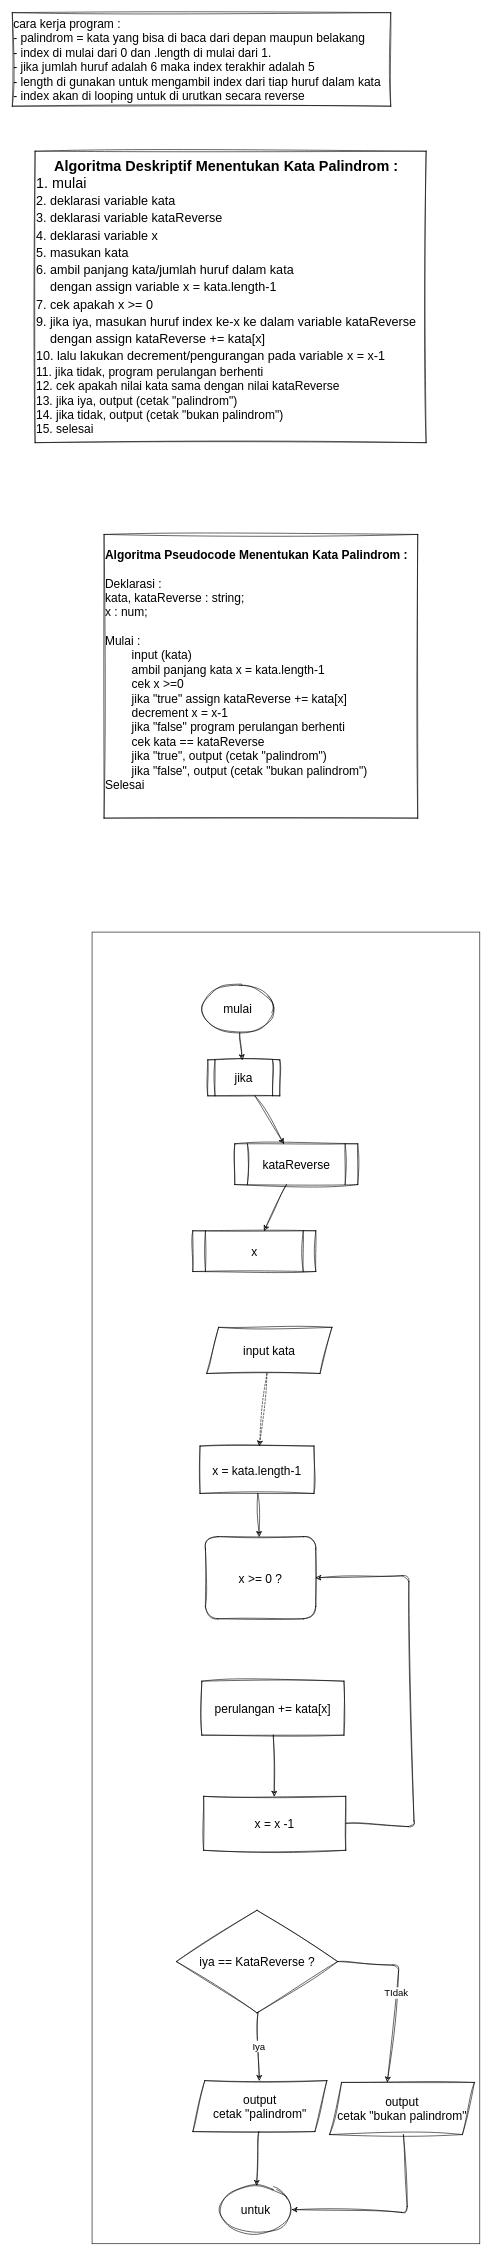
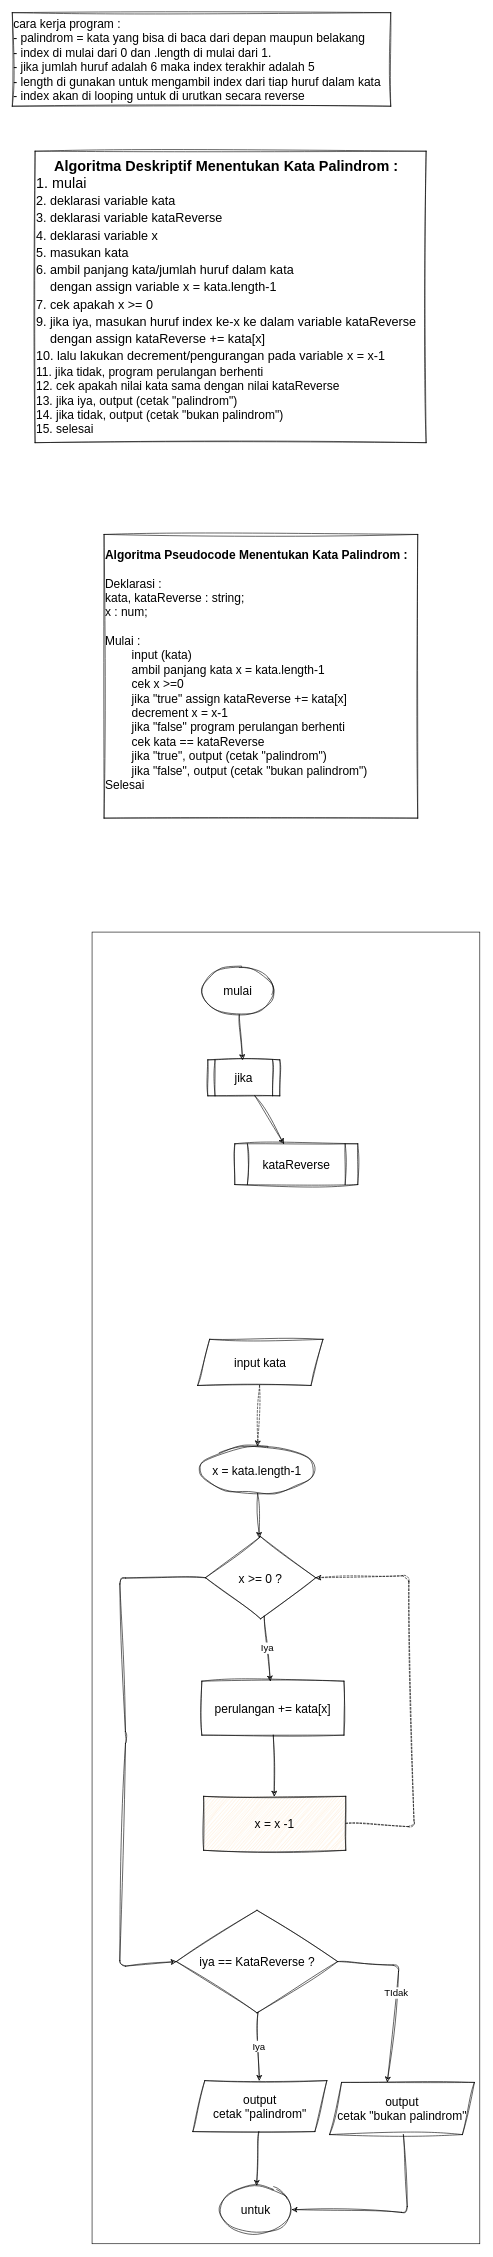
node "mulai": moved (238, 1009) -> (238, 991)
edge "kataReverse" -> "x": removed
node "x": removed
node "input kata": moved (269, 1351) -> (260, 1363)
node "x = kata.length-1": shape rectangle -> ellipse
node "x >= 0 ?": shape rounded rectangle -> diamond
edge "x >= 0 ?" -> "perulangan += kata[x]": added, label "Iya"
edge "x >= 0 ?" -> "iya == KataReverse ?": added
edge "x = x -1" -> "x >= 0 ?": style solid -> dashed
node "x = x -1": fillcolor #ffffff -> #ffe6cc
